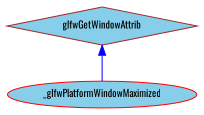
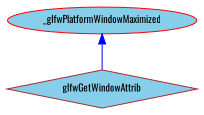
edge "_glfwPlatformWindowMaximized" -> "glfwGetWindowAttrib": reversed
